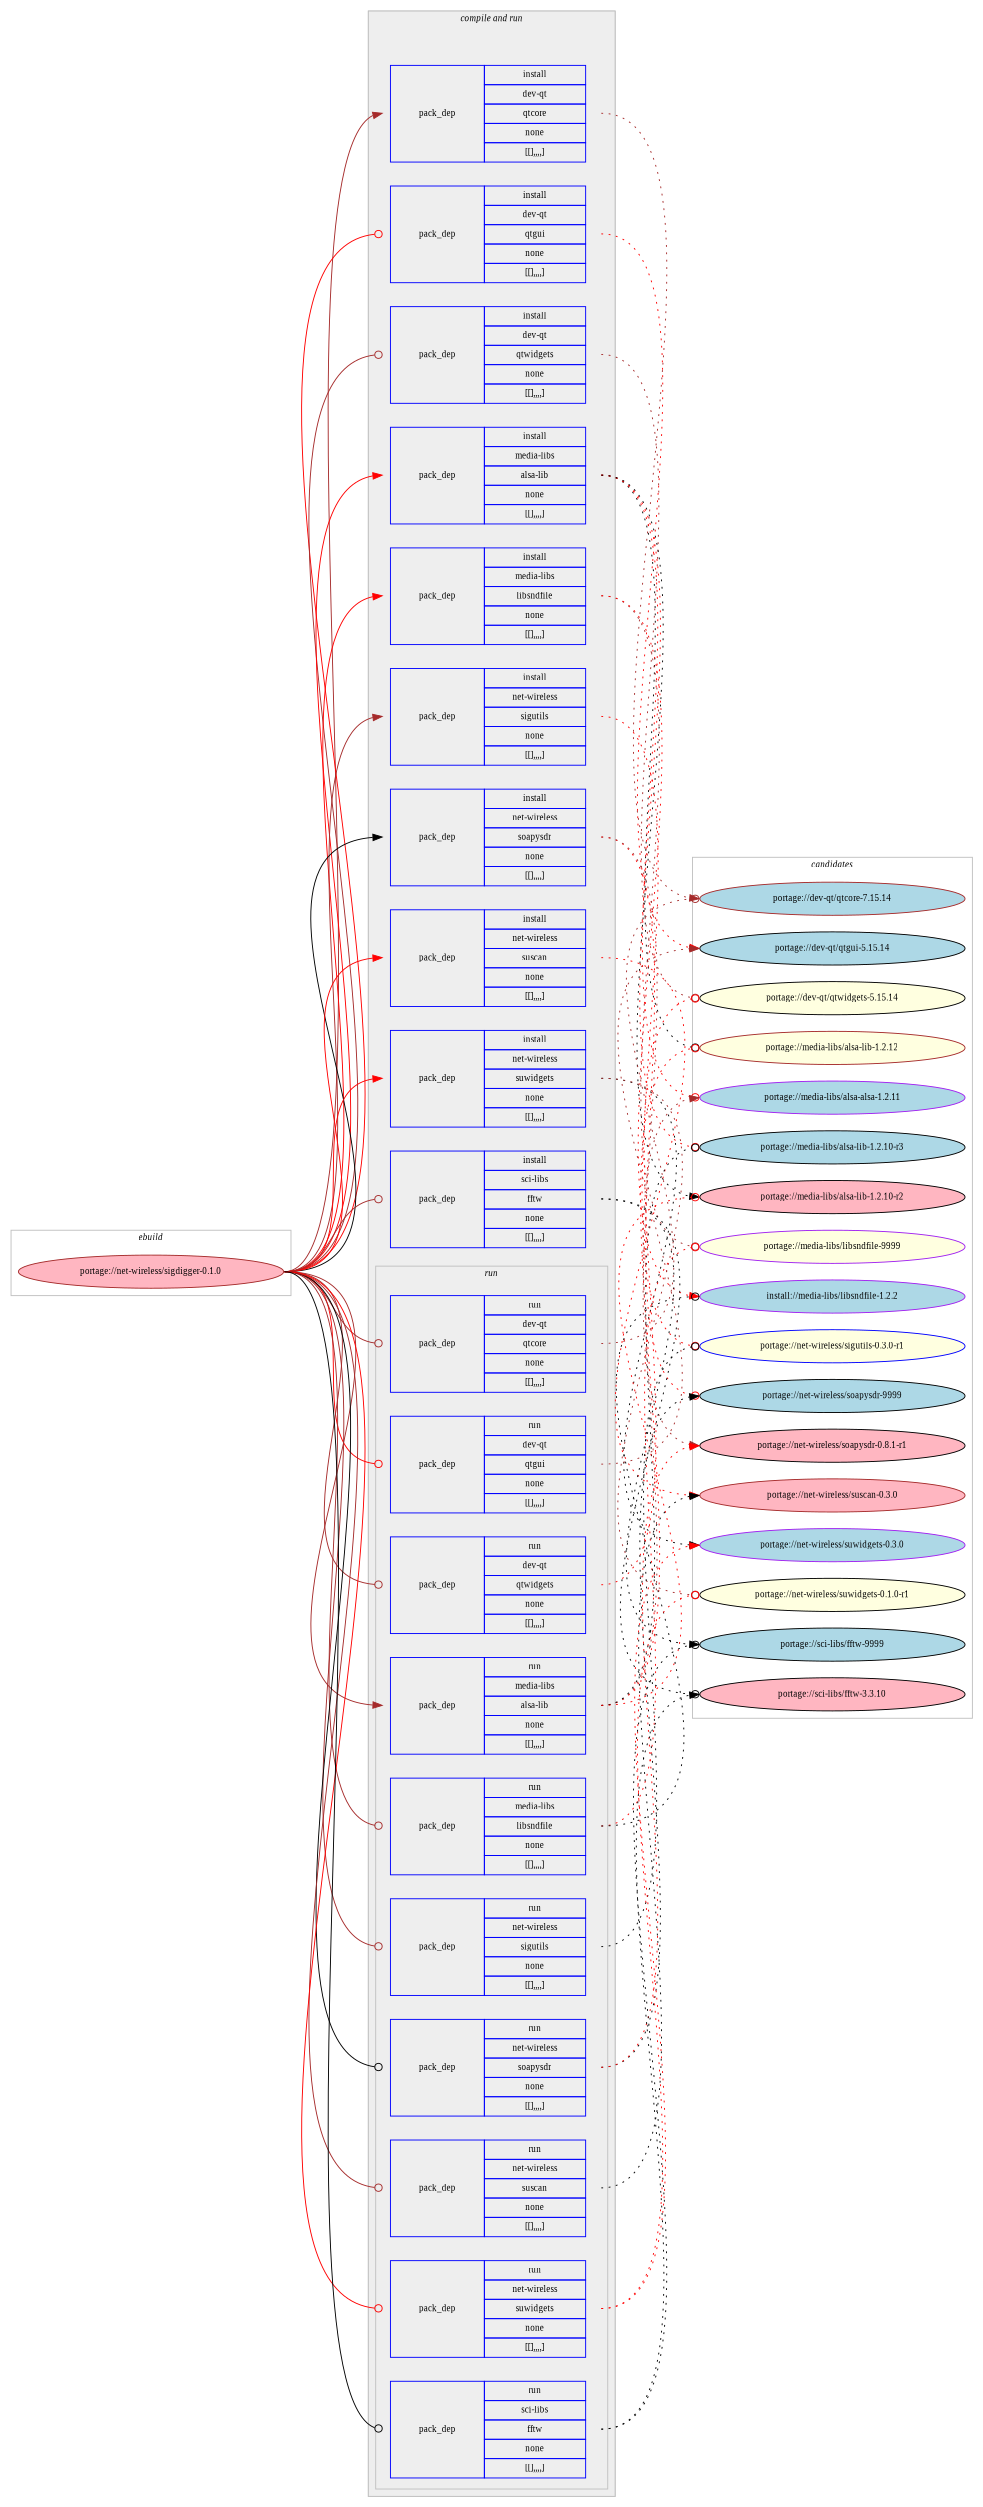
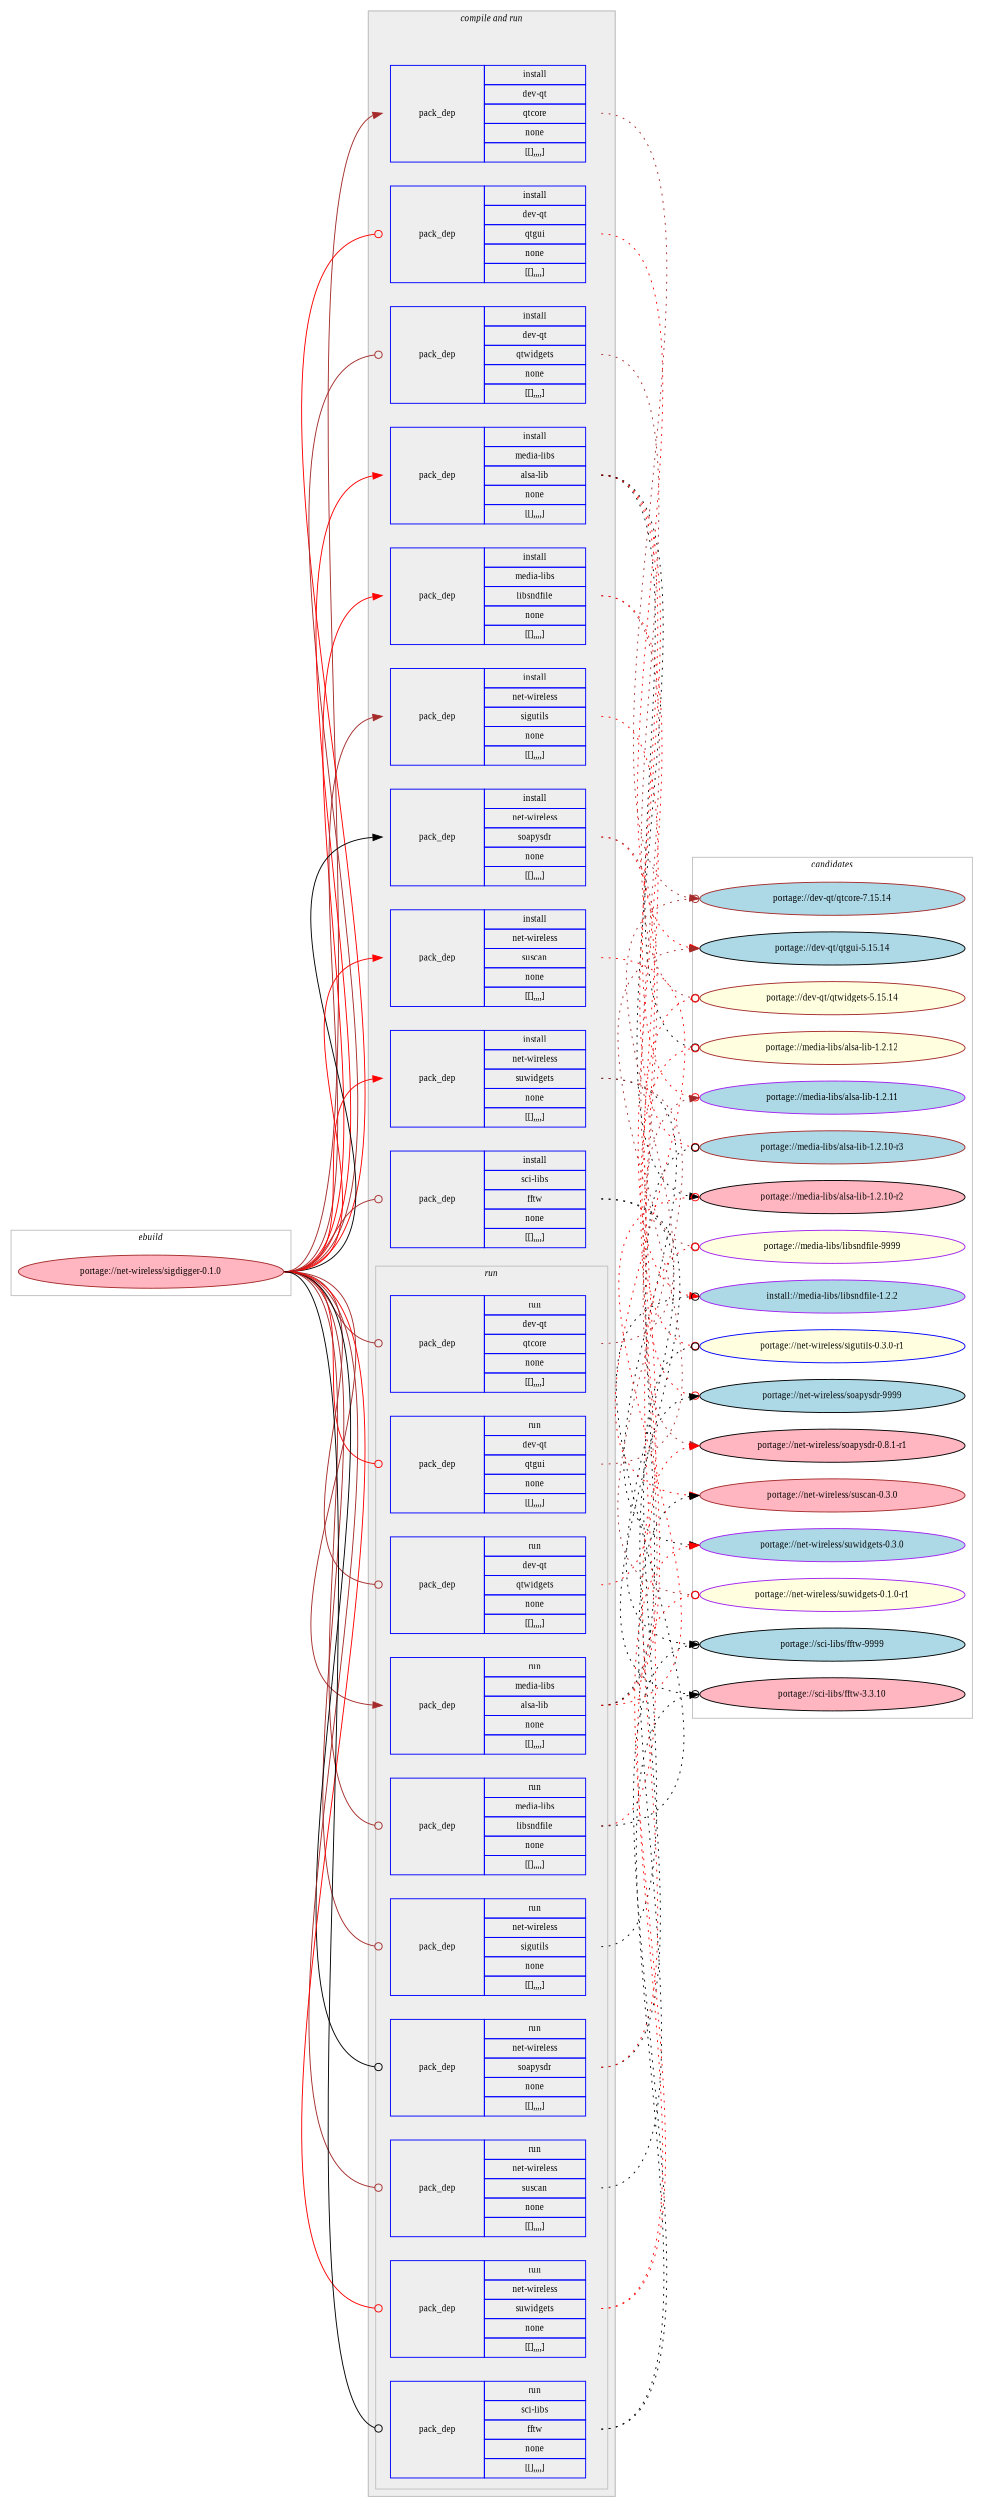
node "portage://dev-qt/qtwidgets-5.15.14": color black -> brown
node "portage://media-libs/alsa-alsa-1.2.11": label "portage://media-libs/alsa-alsa-1.2.11" -> "portage://media-libs/alsa-lib-1.2.11"
node "portage://media-libs/alsa-lib-1.2.10-r3": color black -> brown
node "portage://net-wireless/suwidgets-0.1.0-r1": color black -> purple
